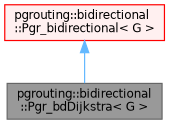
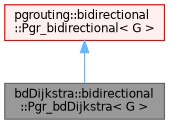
node "pgrouting::bidirectional ::Pgr_bdDijkstra< G >": label "pgrouting::bidirectional ::Pgr_bdDijkstra< G >" -> "bdDijkstra::bidirectional ::Pgr_bdDijkstra< G >"
